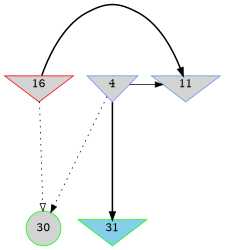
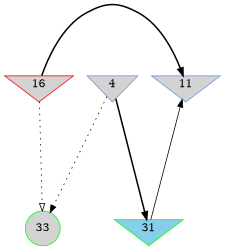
edge "4" -> "11": now "31" -> "11"
node "30": label "30" -> "33"
